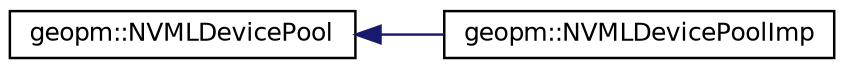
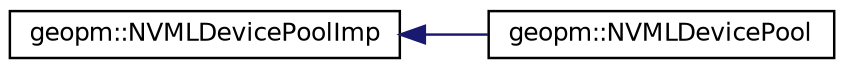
edge "geopm::NVMLDevicePoolImp" -> "geopm::NVMLDevicePool": reversed
